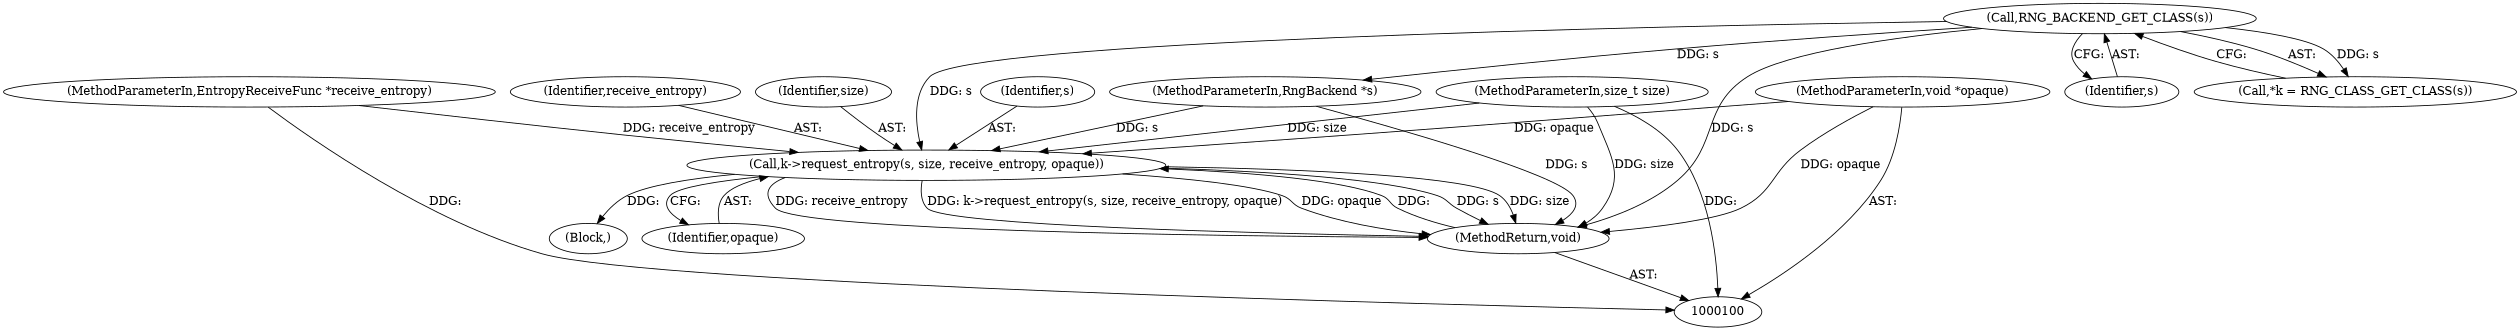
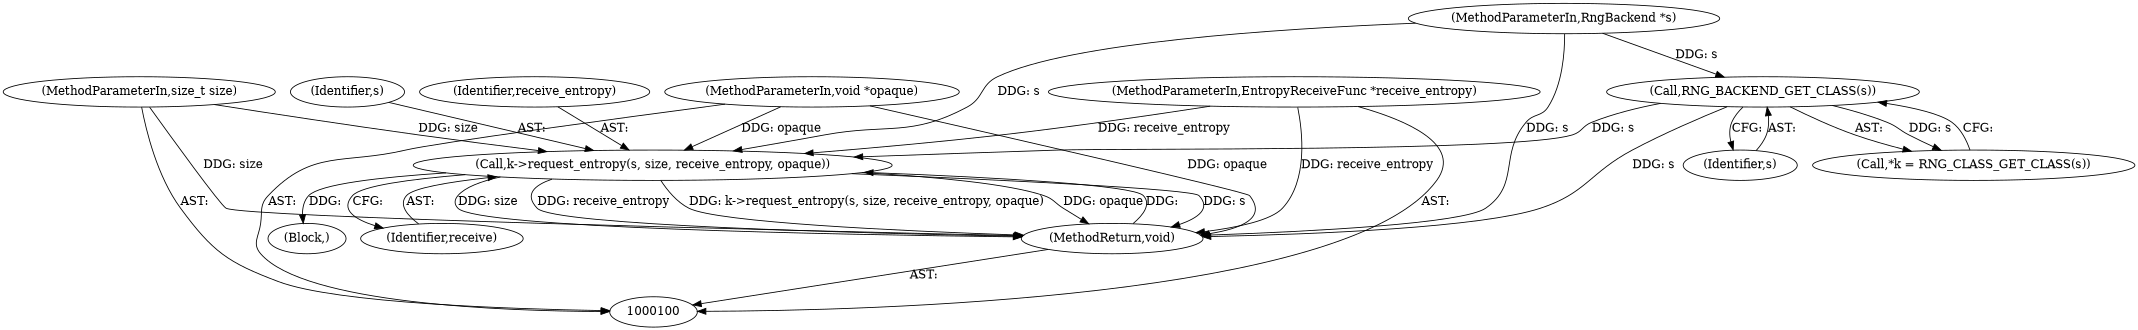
edge "(Call,RNG_BACKEND_GET_CLASS(s))" -> "(MethodParameterIn,RngBackend *s)": reversed
node "(Identifier,size)": removed
edge "(MethodParameterIn,EntropyReceiveFunc *receive_entropy)" -> "(MethodReturn,void)": added, label "DDG: receive_entropy"
edge "(MethodParameterIn,EntropyReceiveFunc *receive_entropy)" -> "1000100": label "DDG: " -> "AST: "
edge "(MethodParameterIn,size_t size)" -> "1000100": label "DDG: " -> "AST: "
node "(Identifier,opaque)": label "(Identifier,opaque)" -> "(Identifier,receive)"
